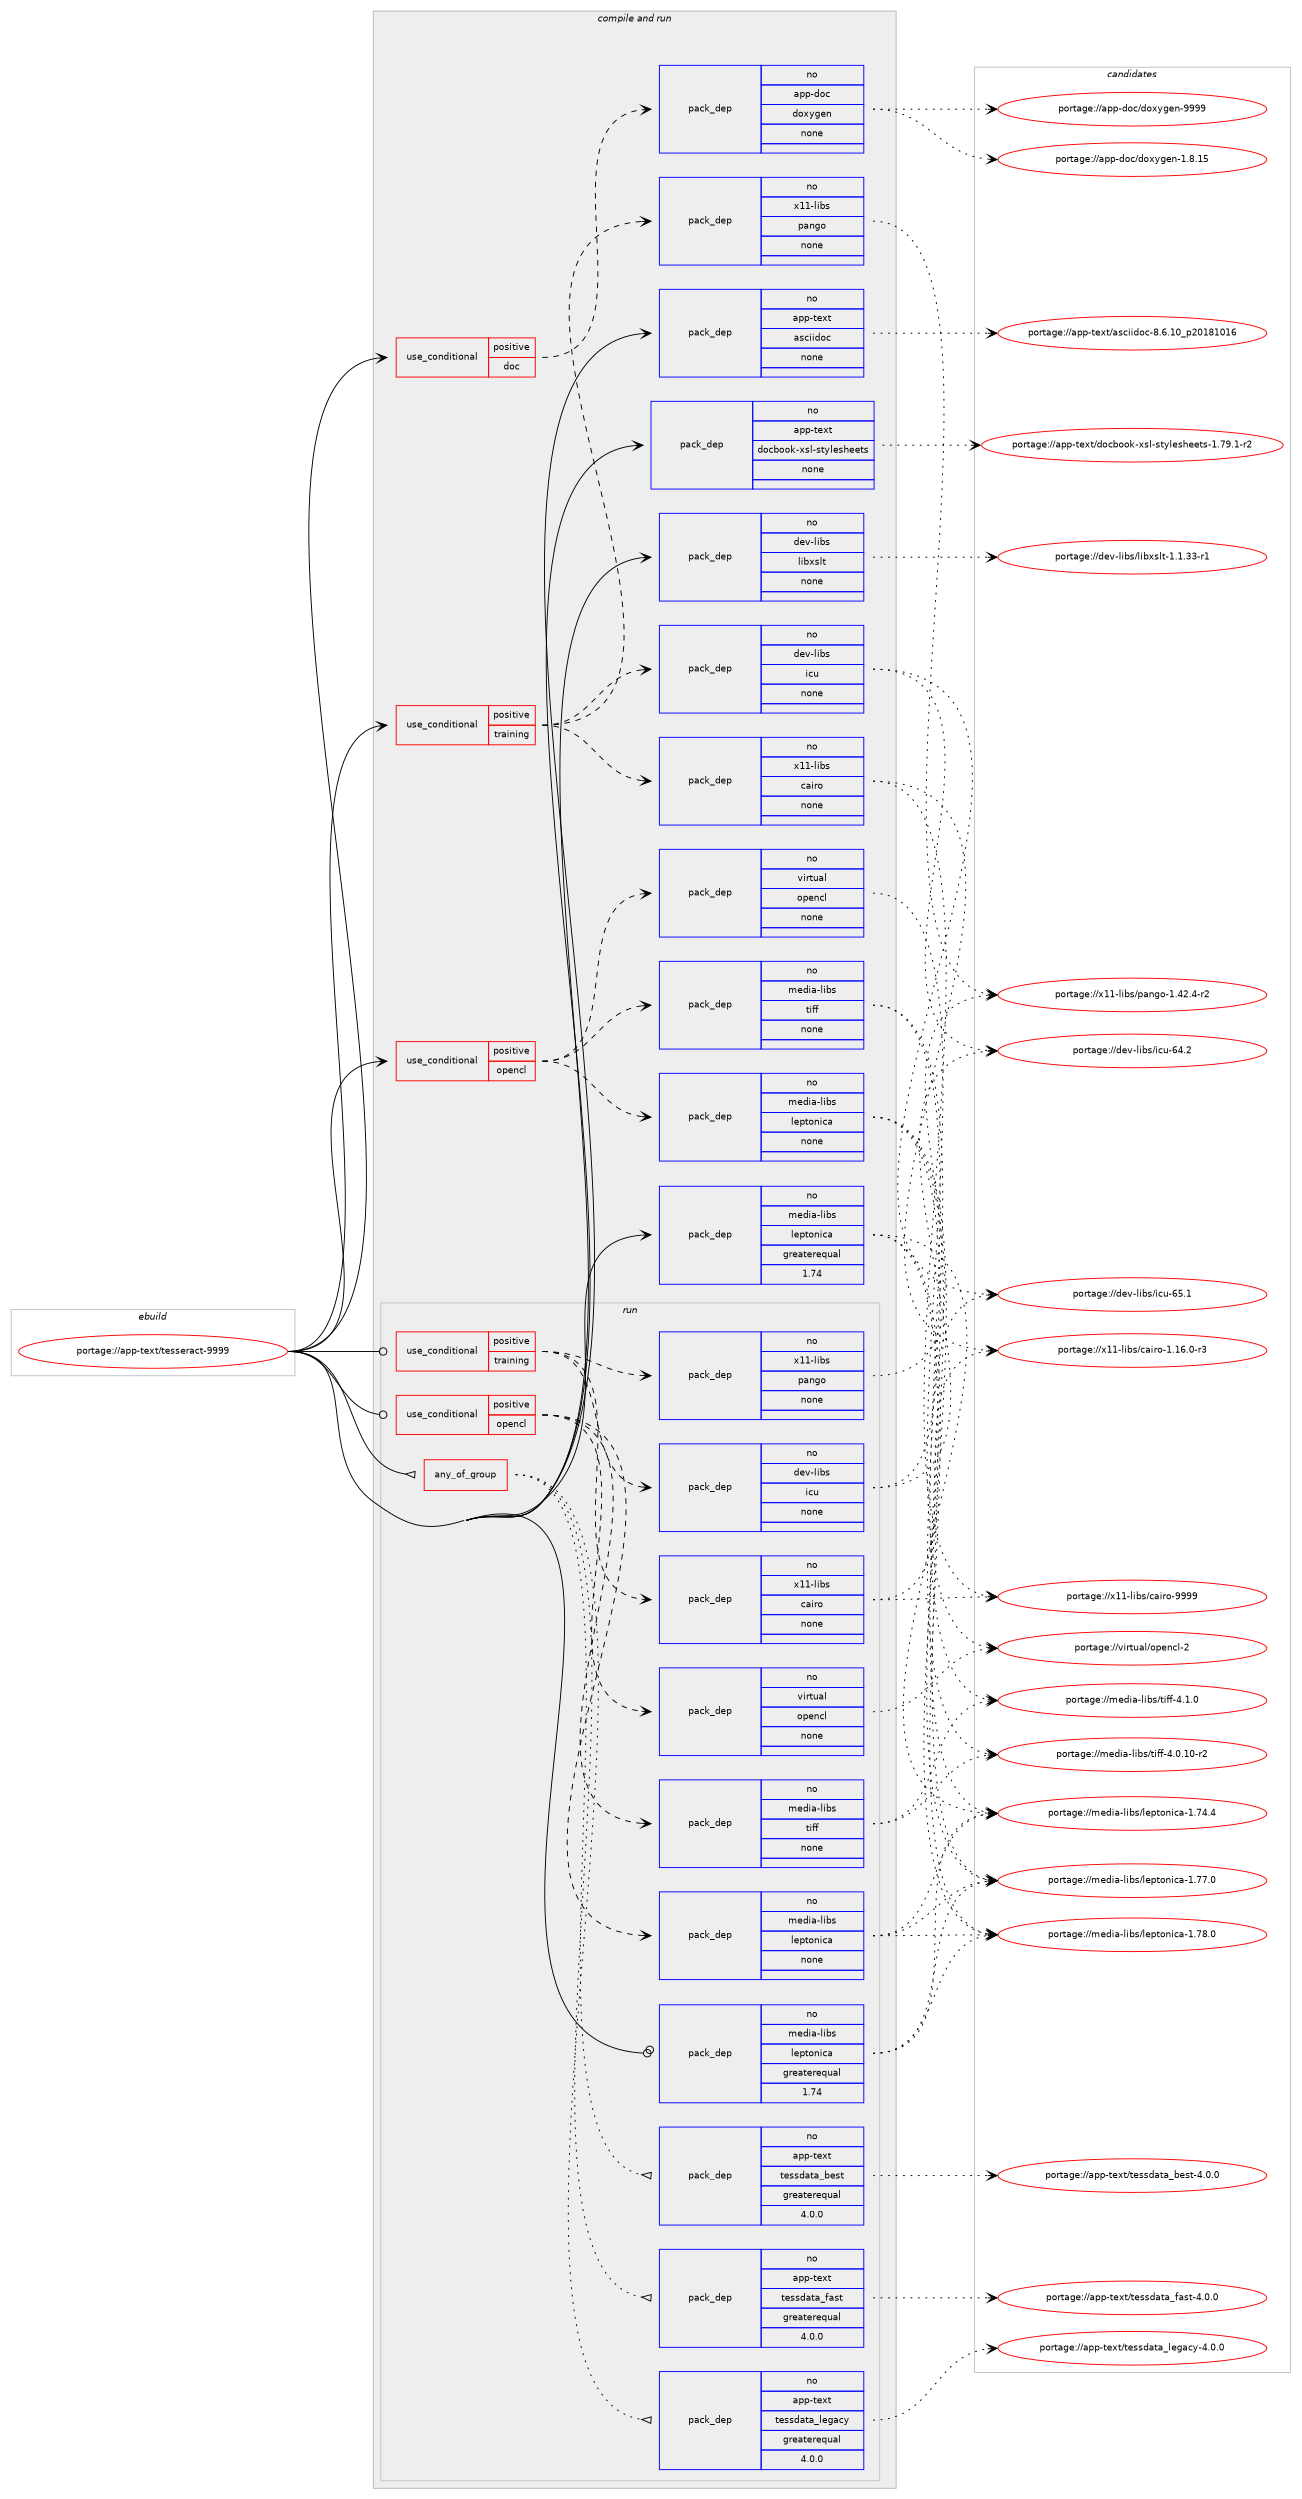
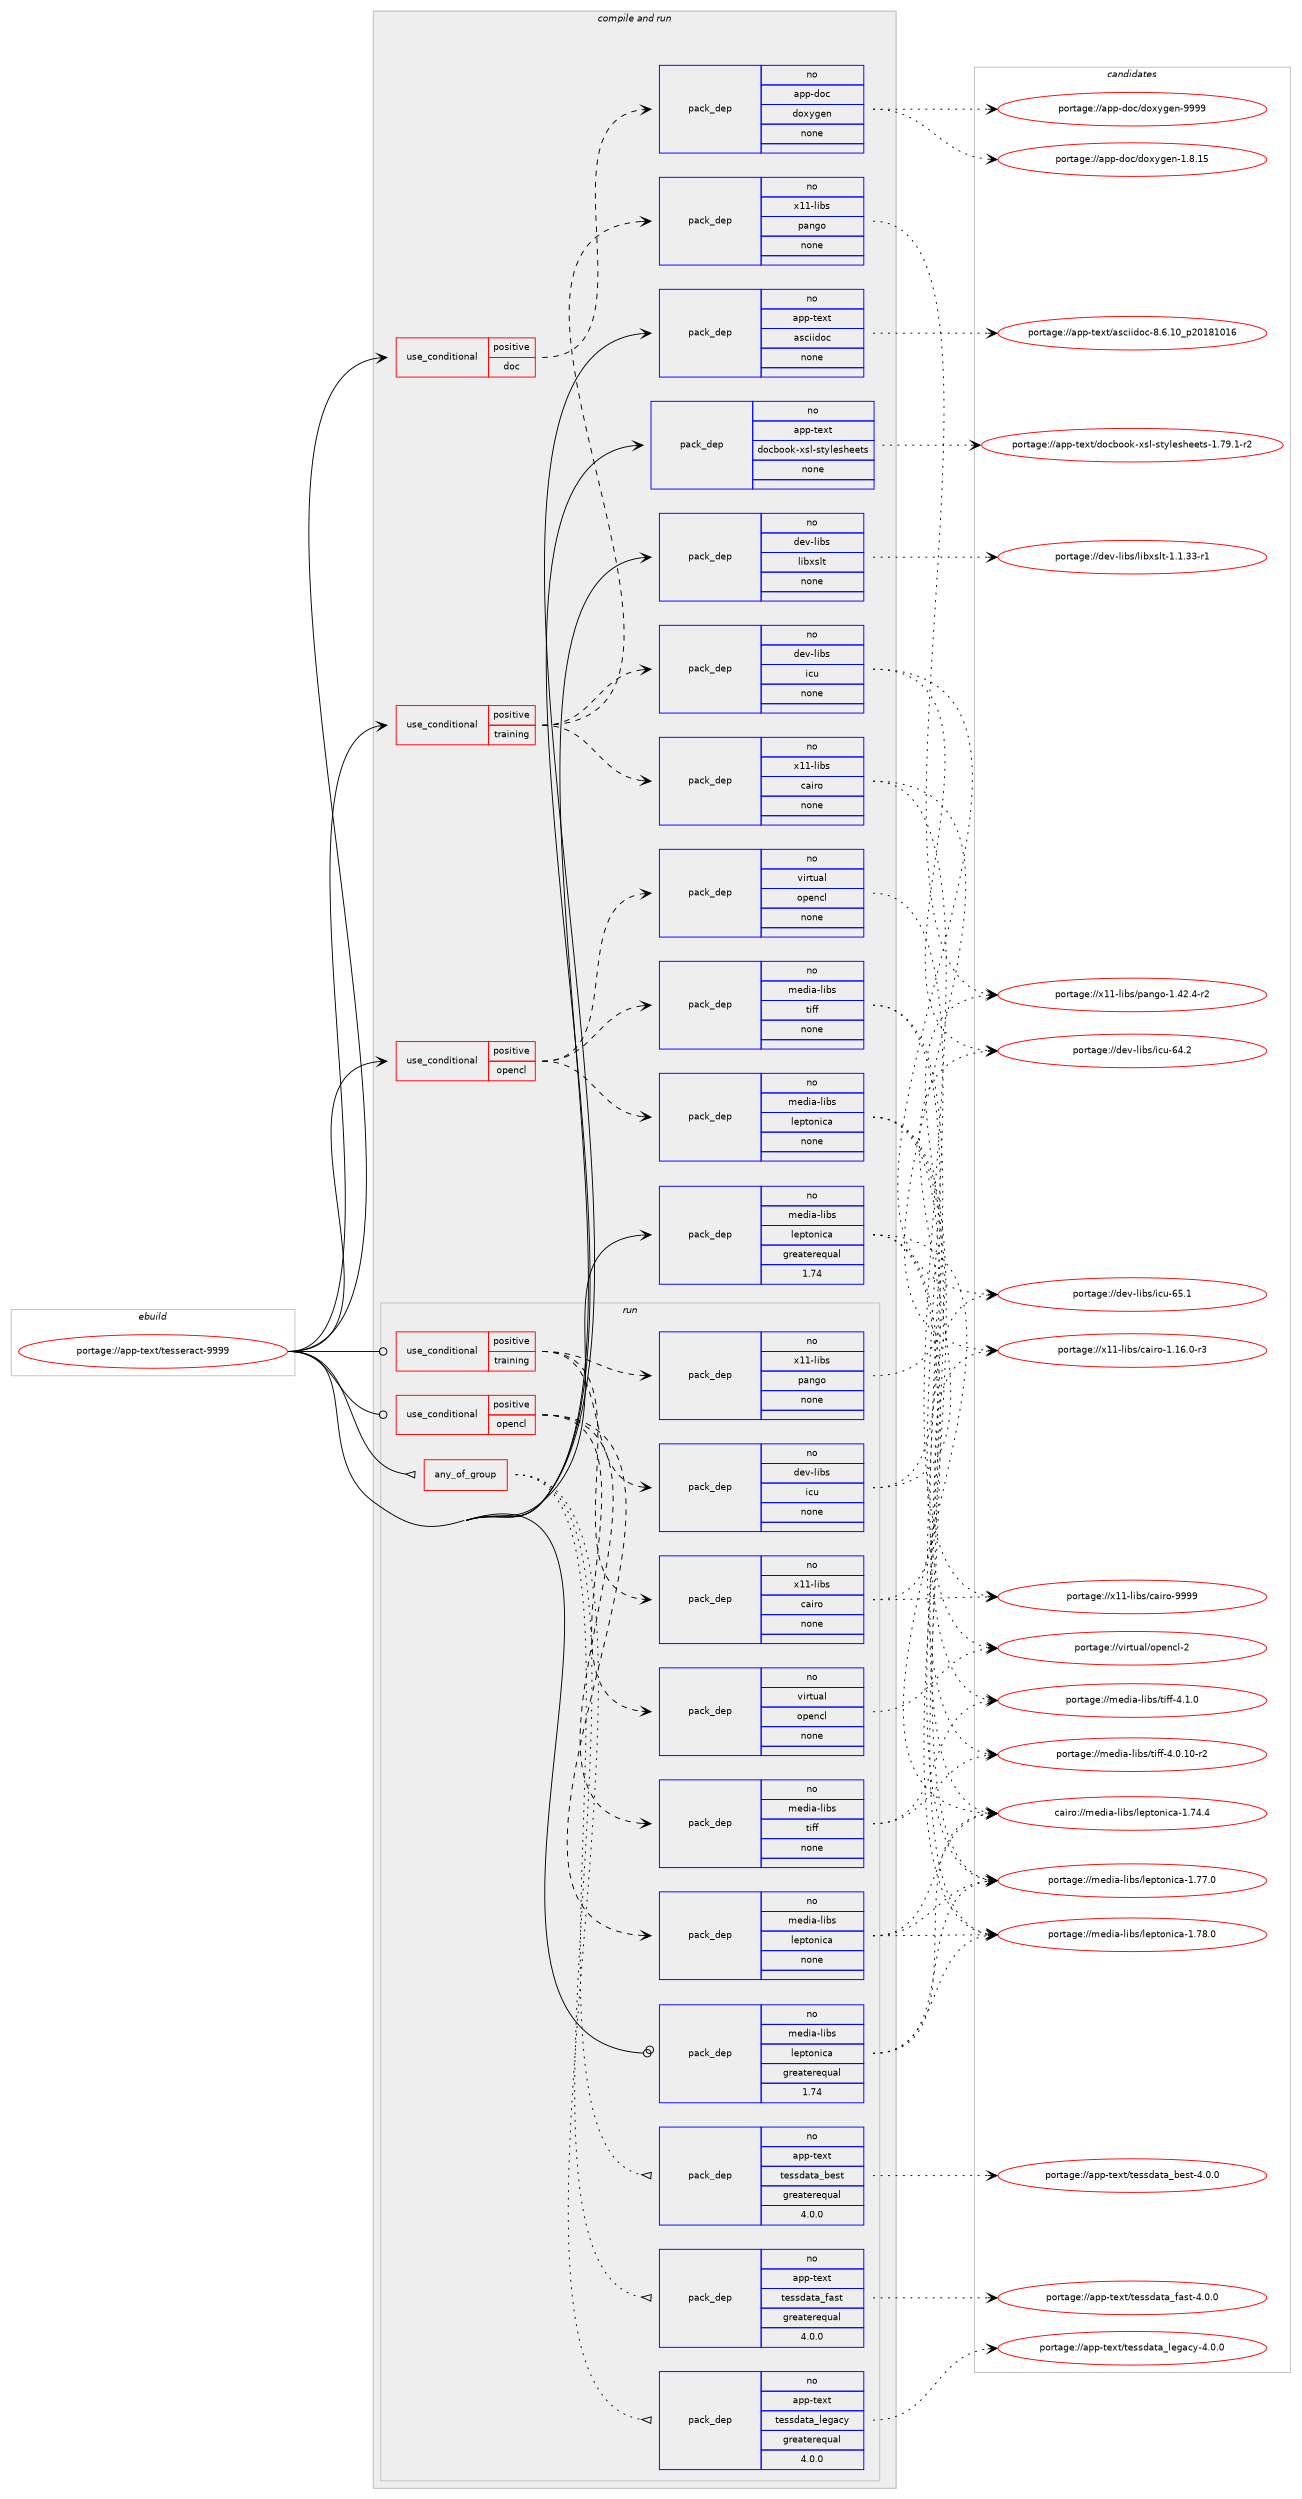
node "portage://media-libs/leptonica-1.74.4": label "portage://media-libs/leptonica-1.74.4" -> "cairo://media-libs/leptonica-1.74.4"
